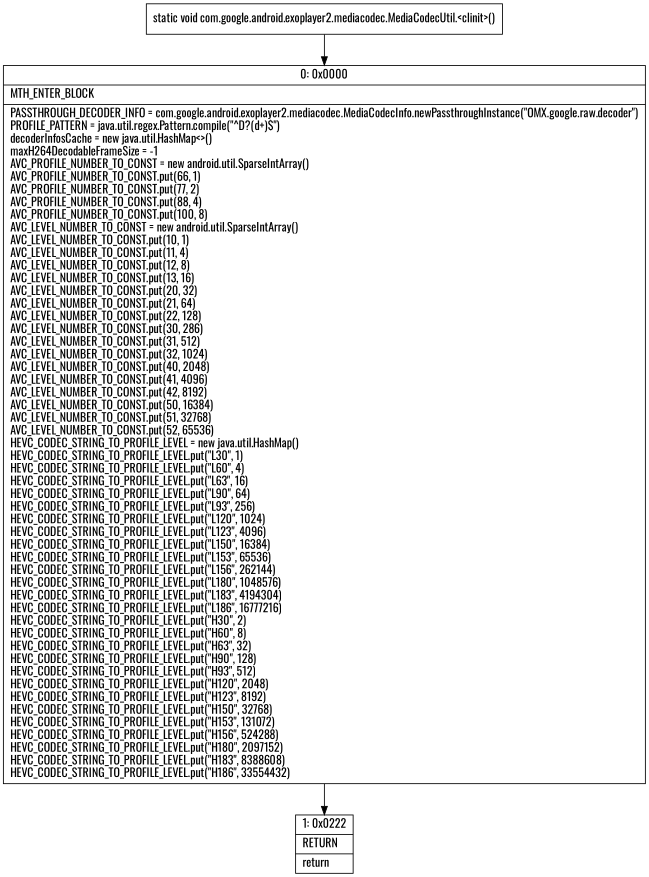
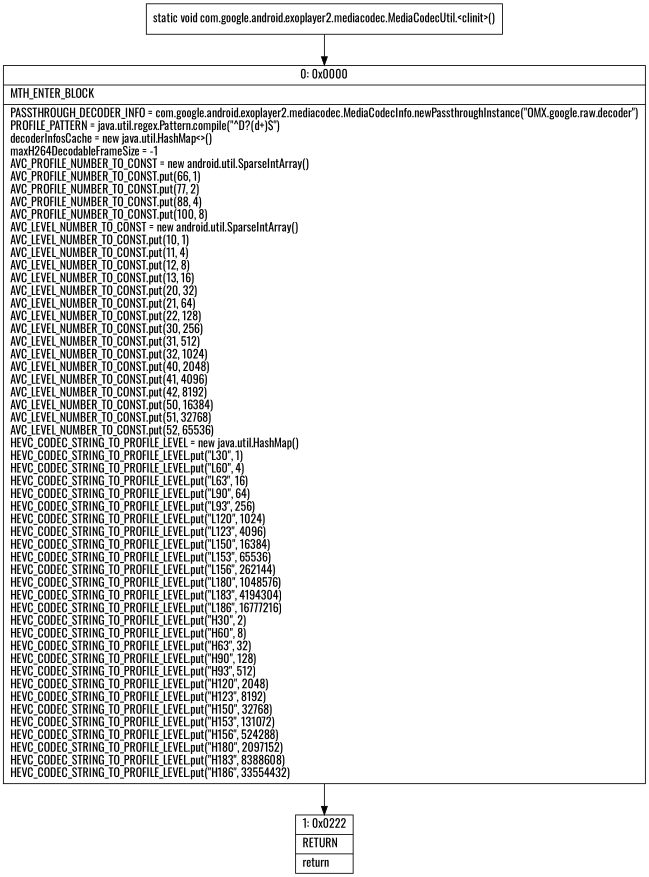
node "0: 0x0000": text "AVC_LEVEL_NUMBER_TO_CONST.put(30, 286)" -> "AVC_LEVEL_NUMBER_TO_CONST.put(30, 256)"
